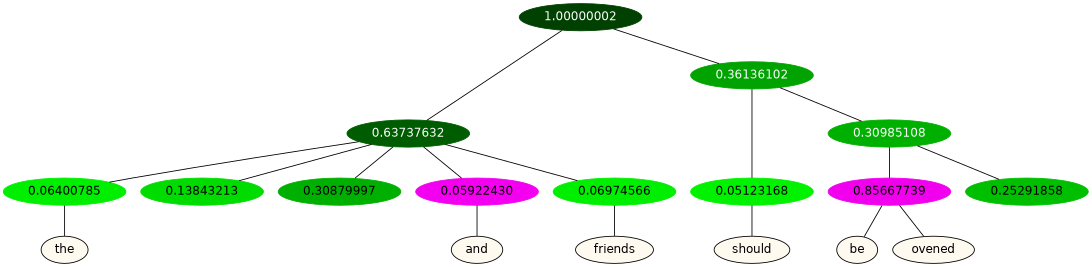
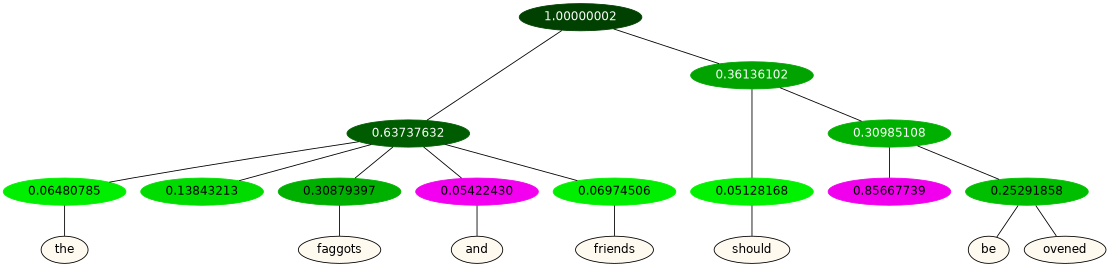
node "0.06400785": label "0.06400785" -> "0.06480785"
node "0.30879997": label "0.30879997" -> "0.30879397"
node "0.05922430": label "0.05922430" -> "0.05422430"
node "0.06974566": label "0.06974566" -> "0.06974506"
node "0.05123168": label "0.05123168" -> "0.05128168"
edge "0.85667739" -- "be": now "0.25291858" -- "be"
edge "0.85667739" -- "ovened": now "0.25291858" -- "ovened"
node "faggots": added
